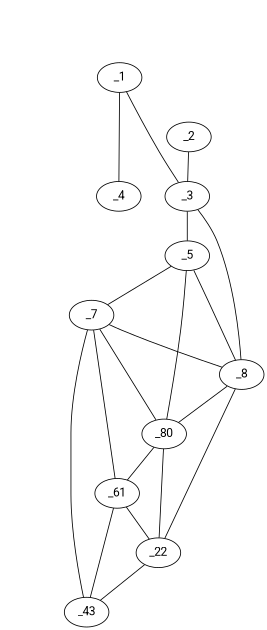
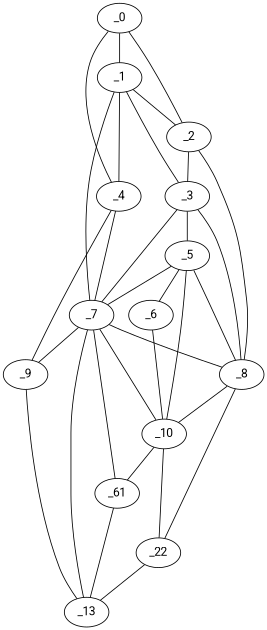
node "_0": added
edge "_1" -- "_2": added
edge "_1" -- "_7": added
edge "_2" -- "_8": added
edge "_4" -- "_7": added
edge "_3" -- "_7": added
node "_6": added
node "_9": added
node "_80": label "_80" -> "_10"
edge "_61" -- "_22": removed
node "_43": label "_43" -> "_13"
